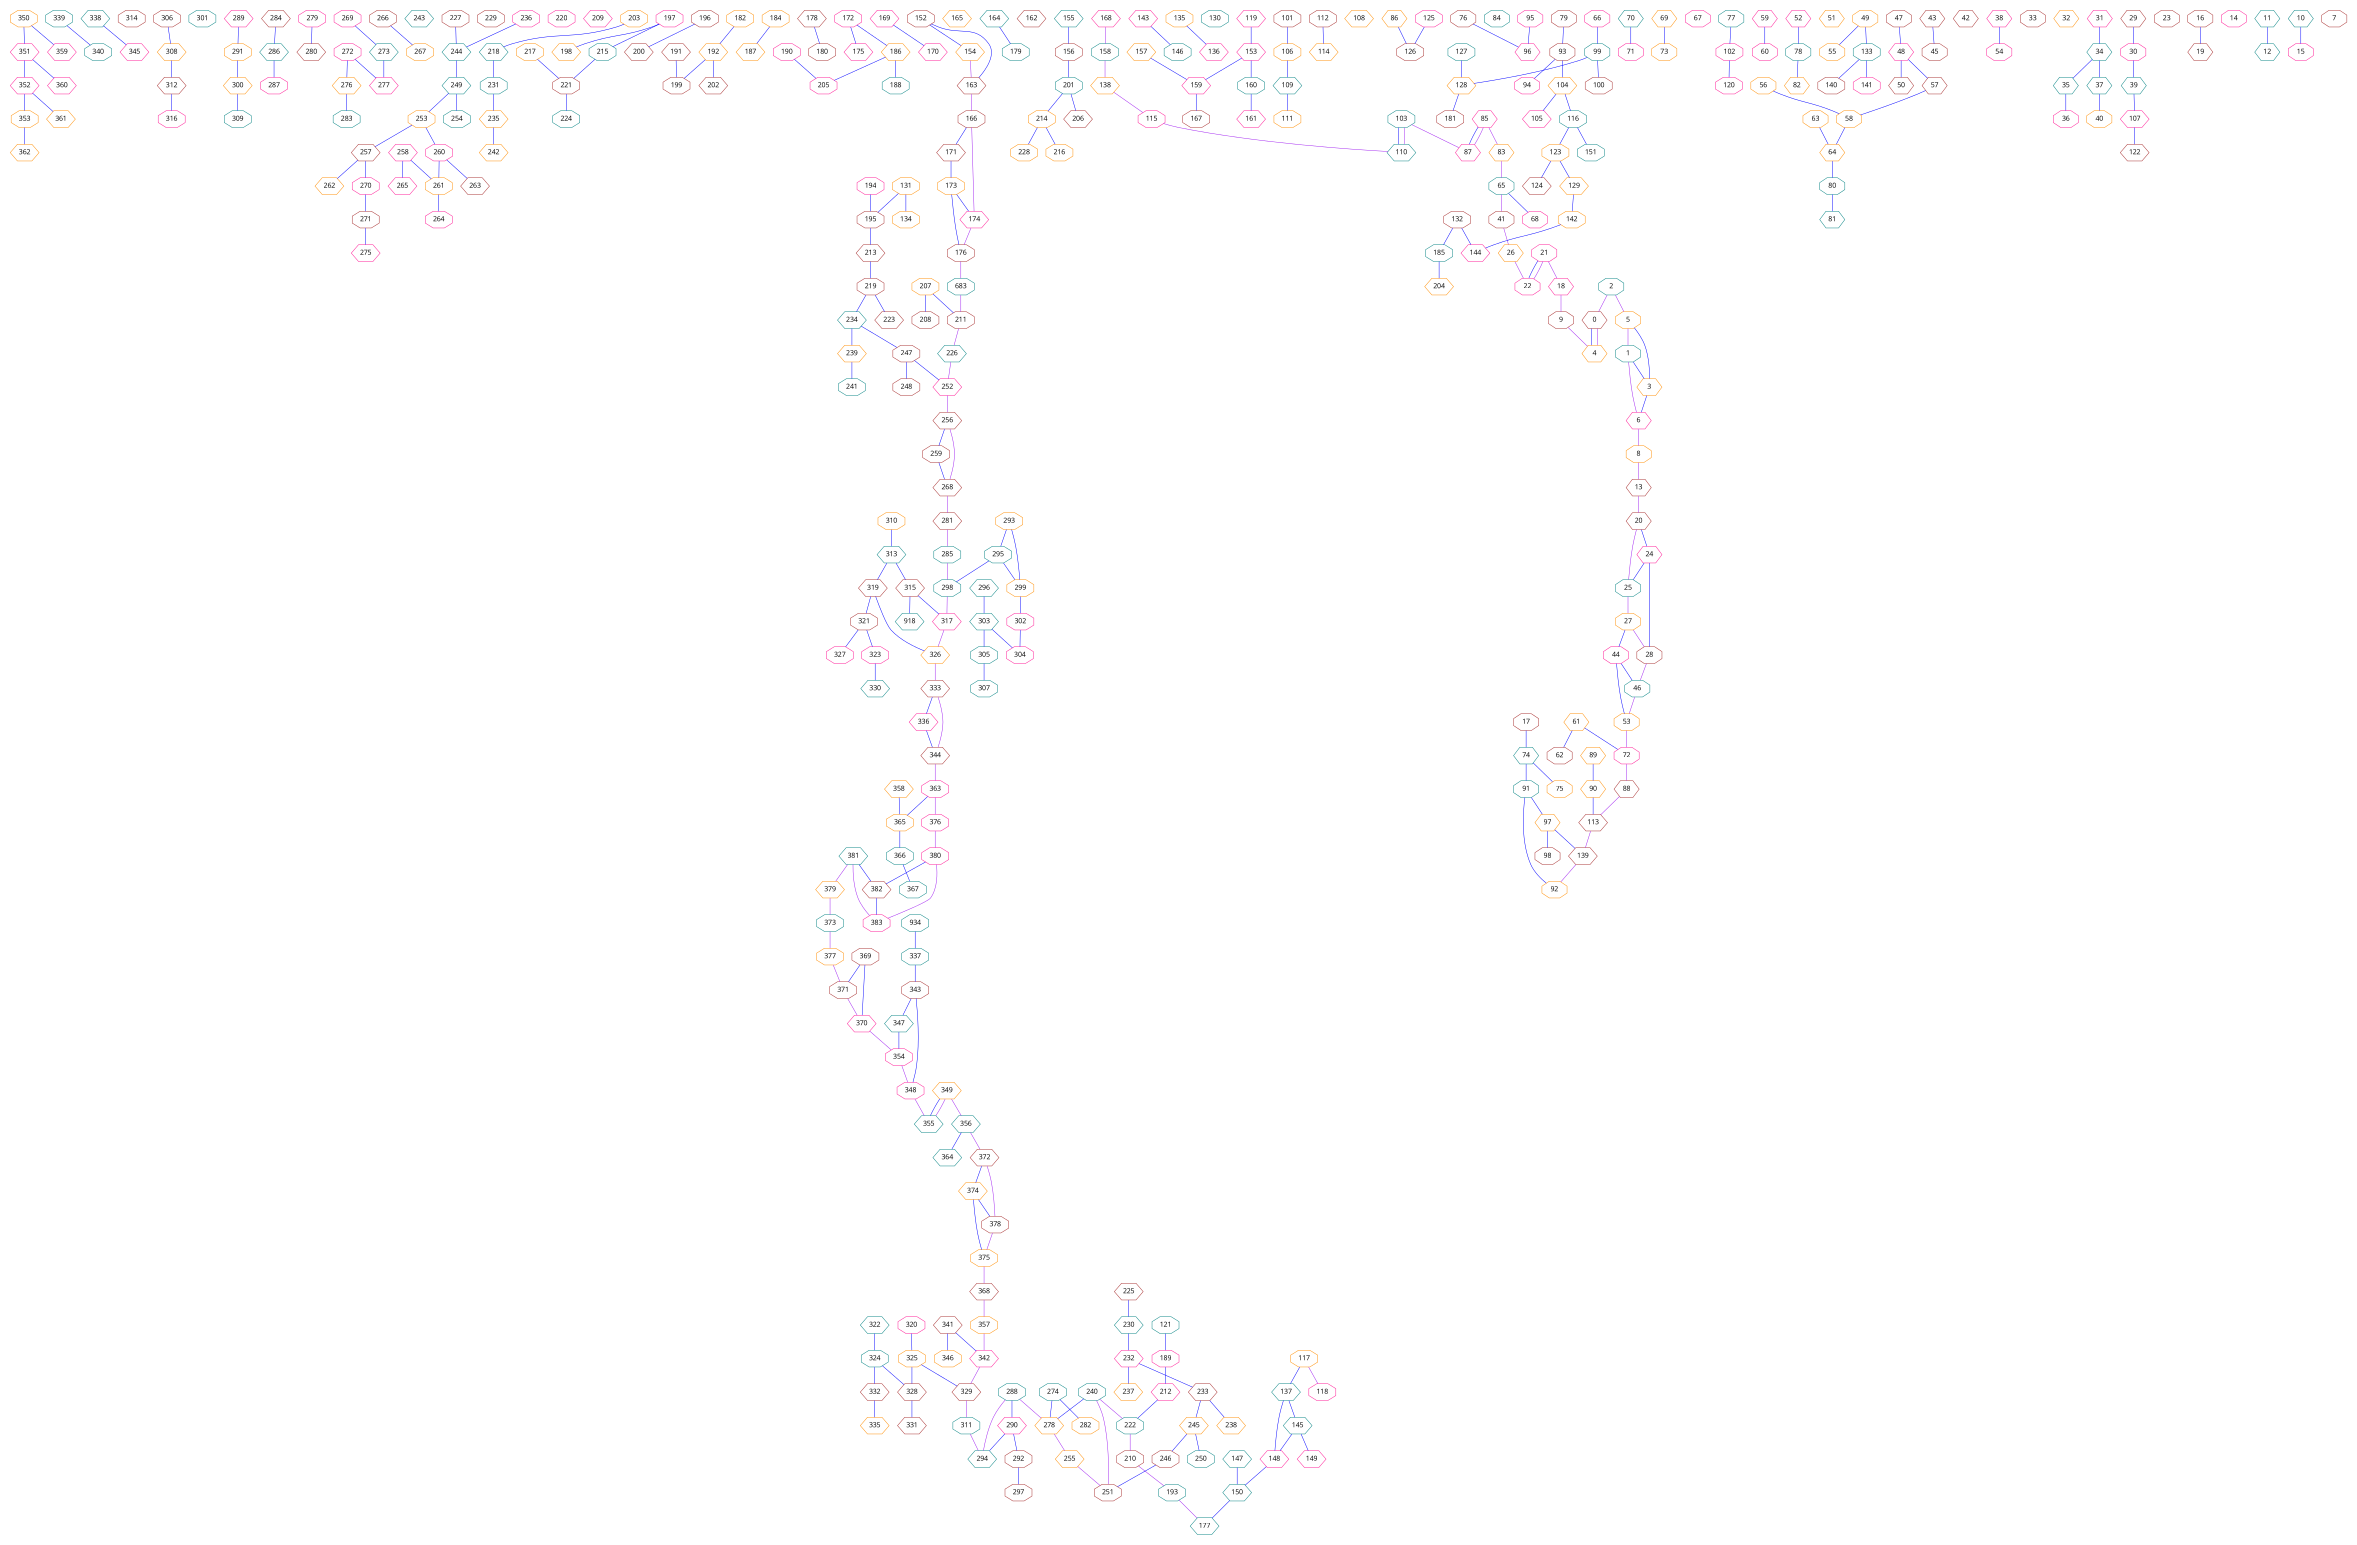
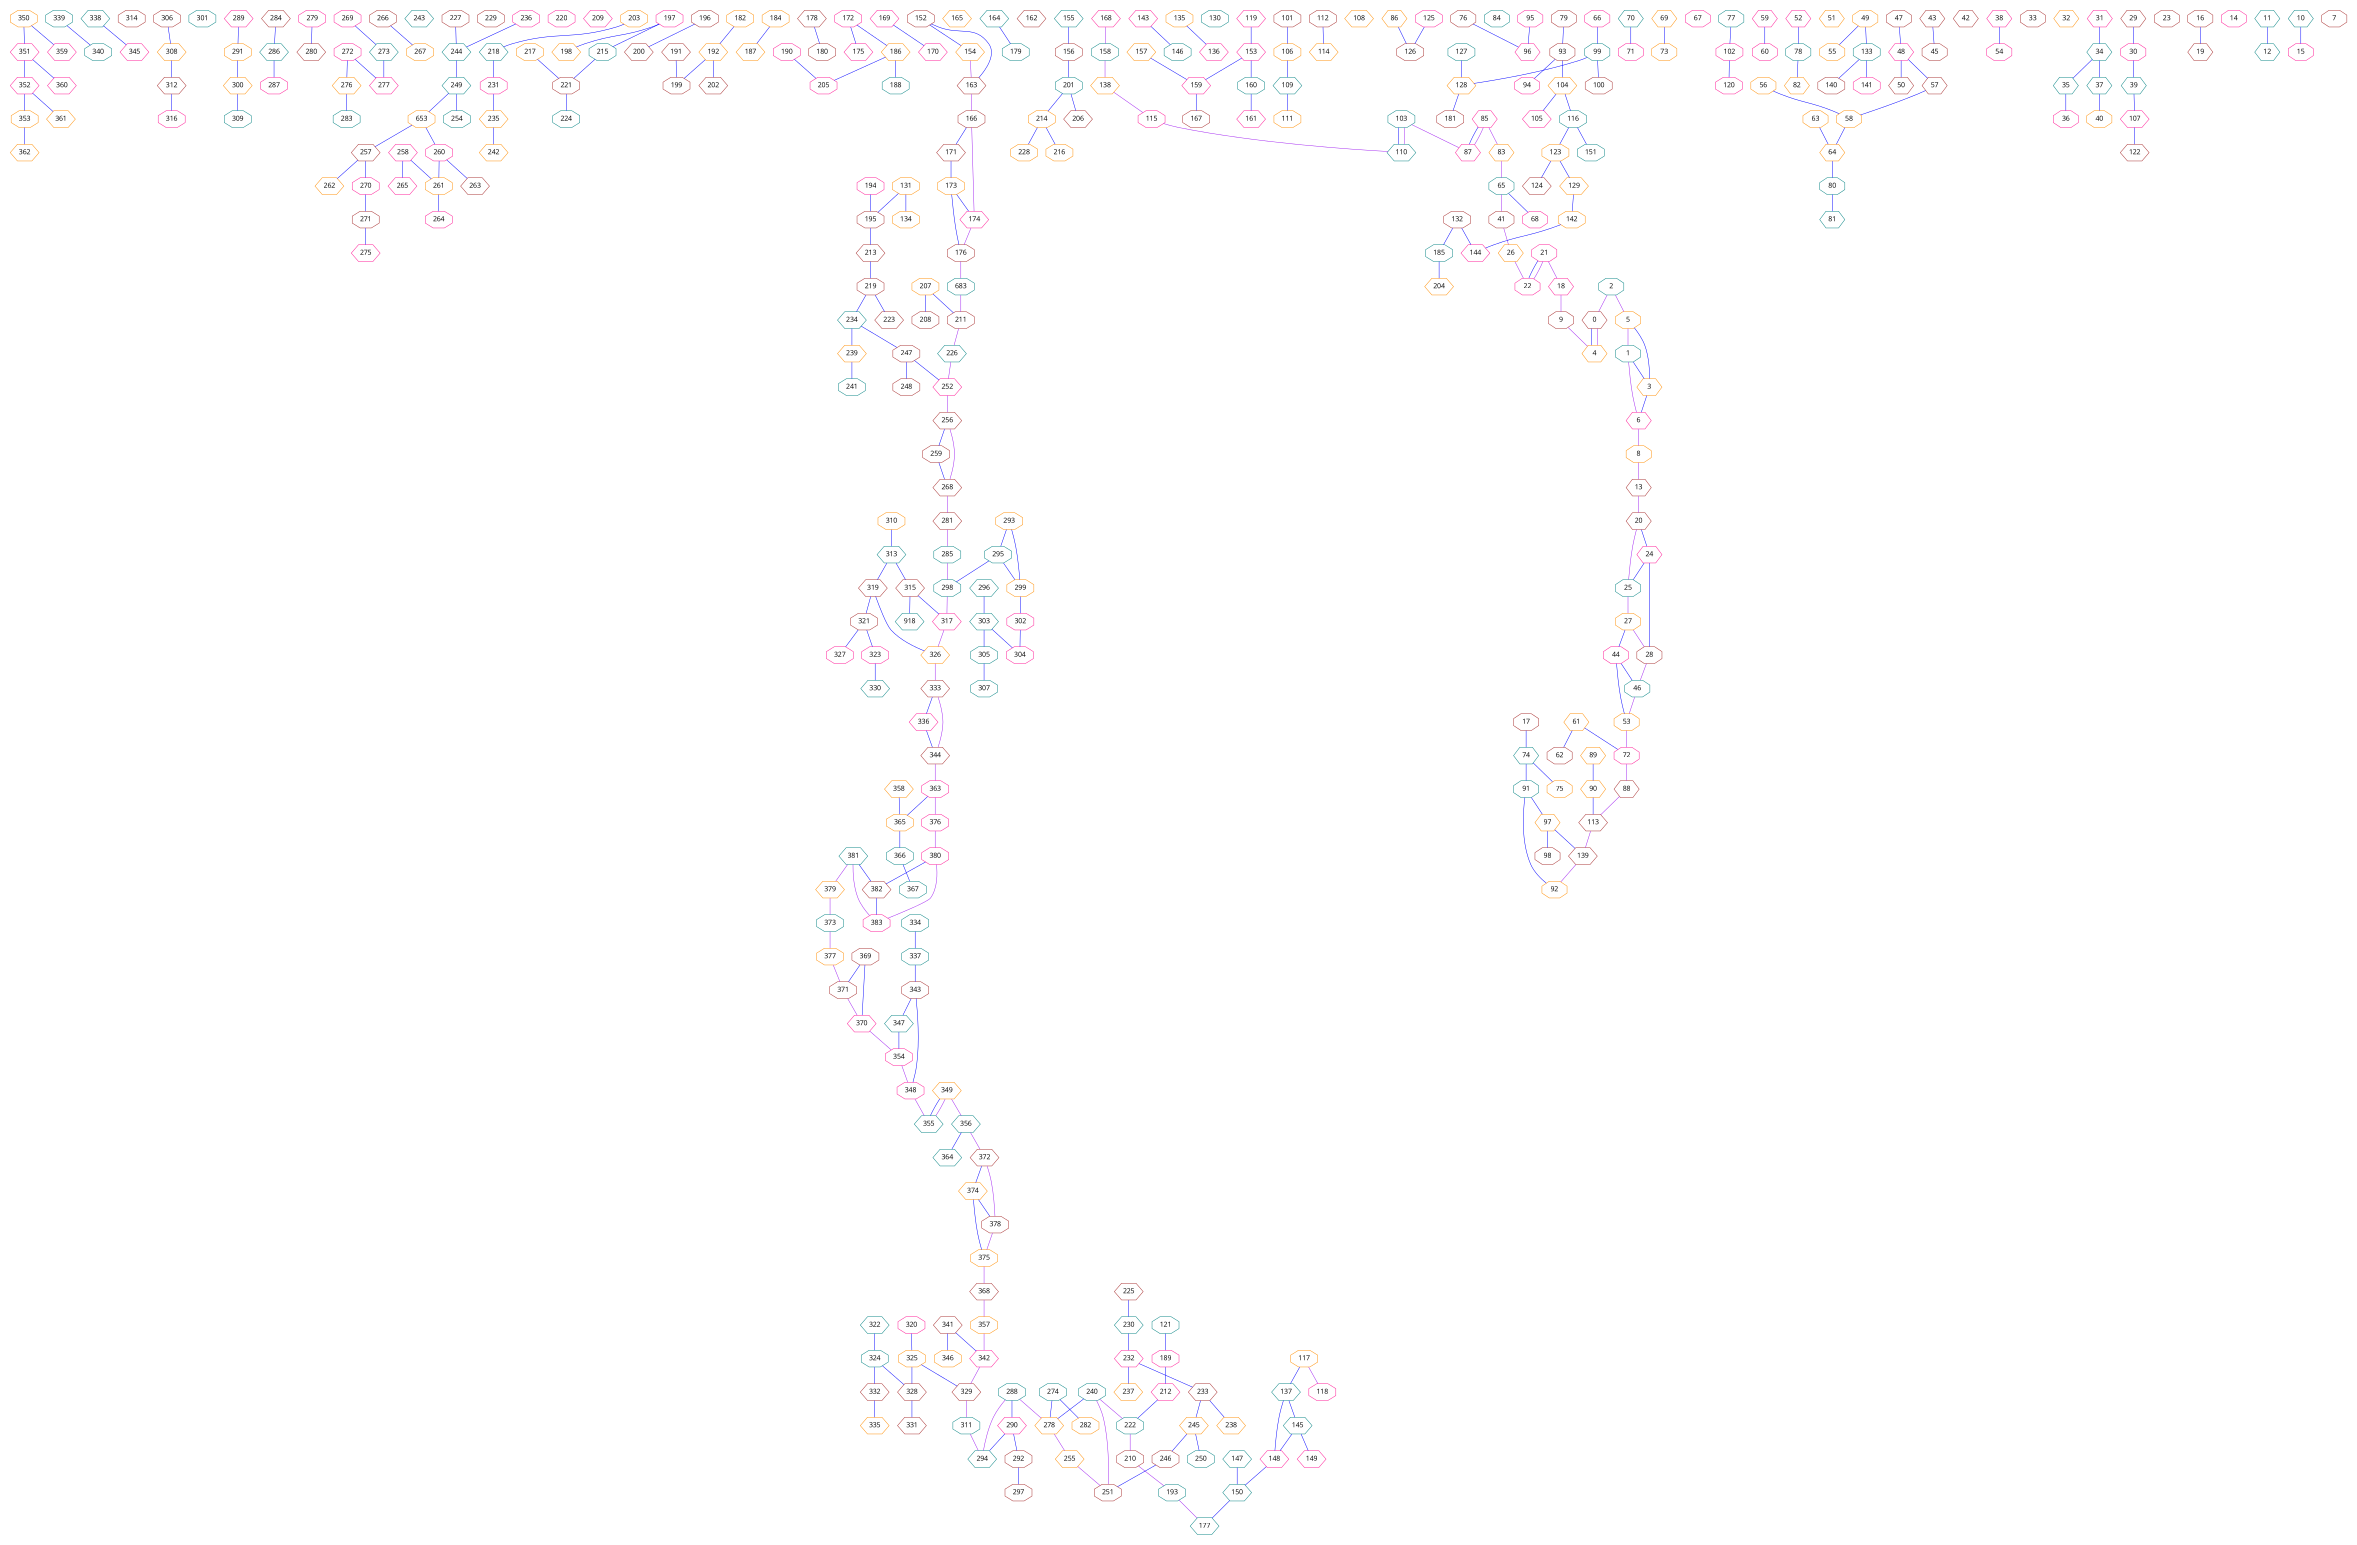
node "231": color teal -> deeppink
node "253": label "253" -> "653"
node "934": label "934" -> "334"
